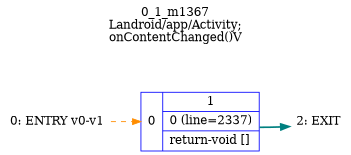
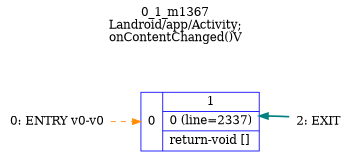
node "0: ENTRY v0-v1": label "0: ENTRY v0-v1" -> "0: ENTRY v0-v0"
edge "0" -> "2: EXIT": reversed
